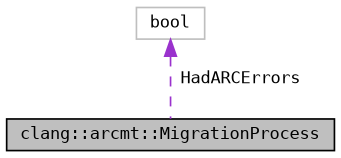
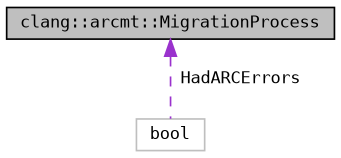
edge "clang::arcmt::MigrationProcess" -> "bool": reversed
